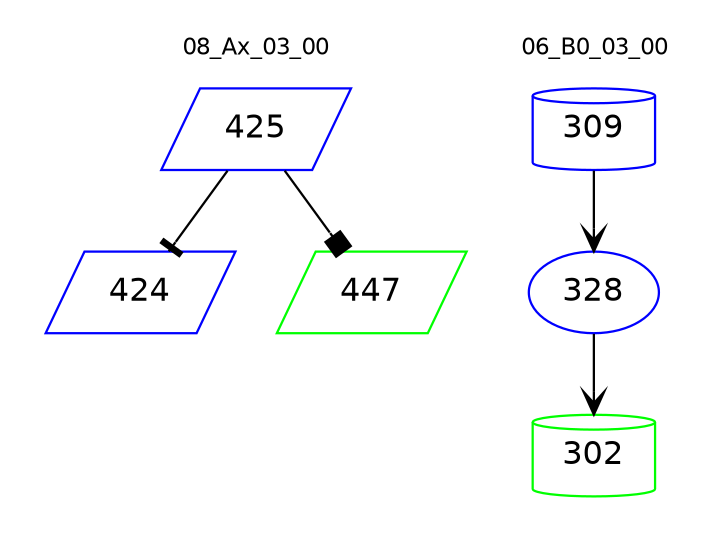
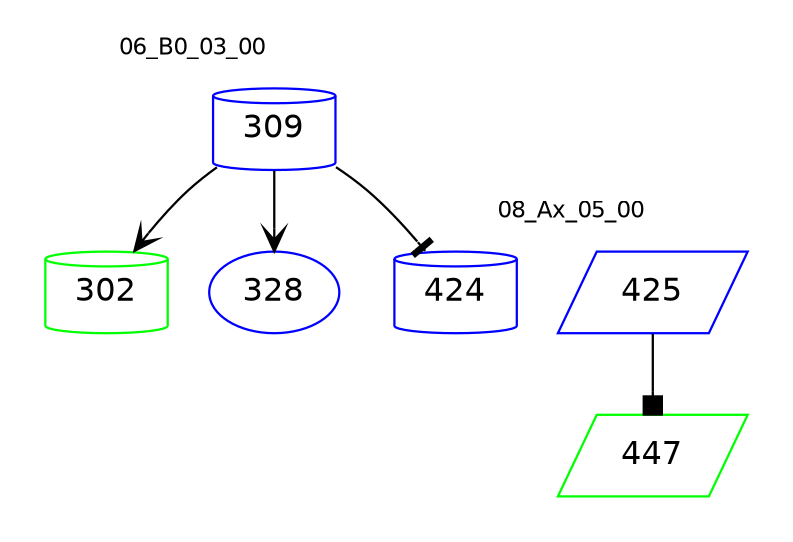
cluster "08_Ax_03_00": label "08_Ax_03_00" -> "08_Ax_05_00"
edge "425" -> "424": now "309" -> "424"
node "424": shape parallelogram -> cylinder
edge "328" -> "302": now "309" -> "302"
